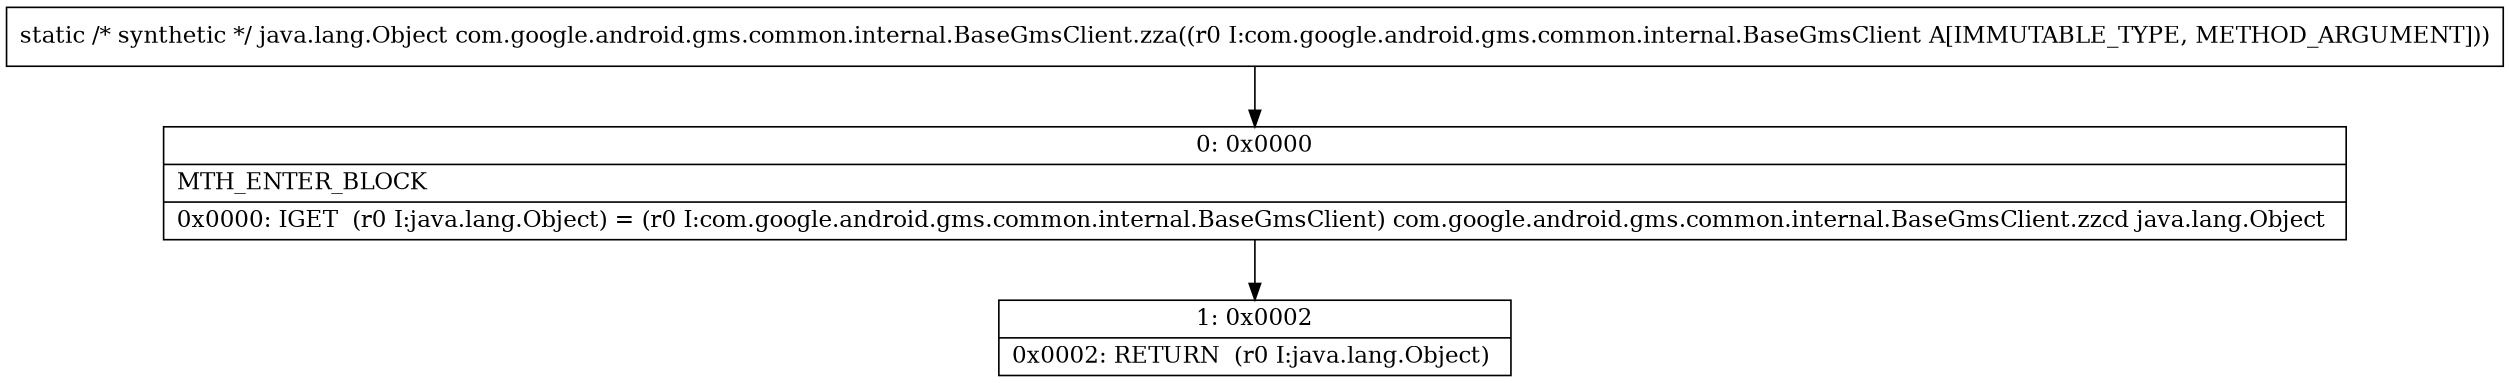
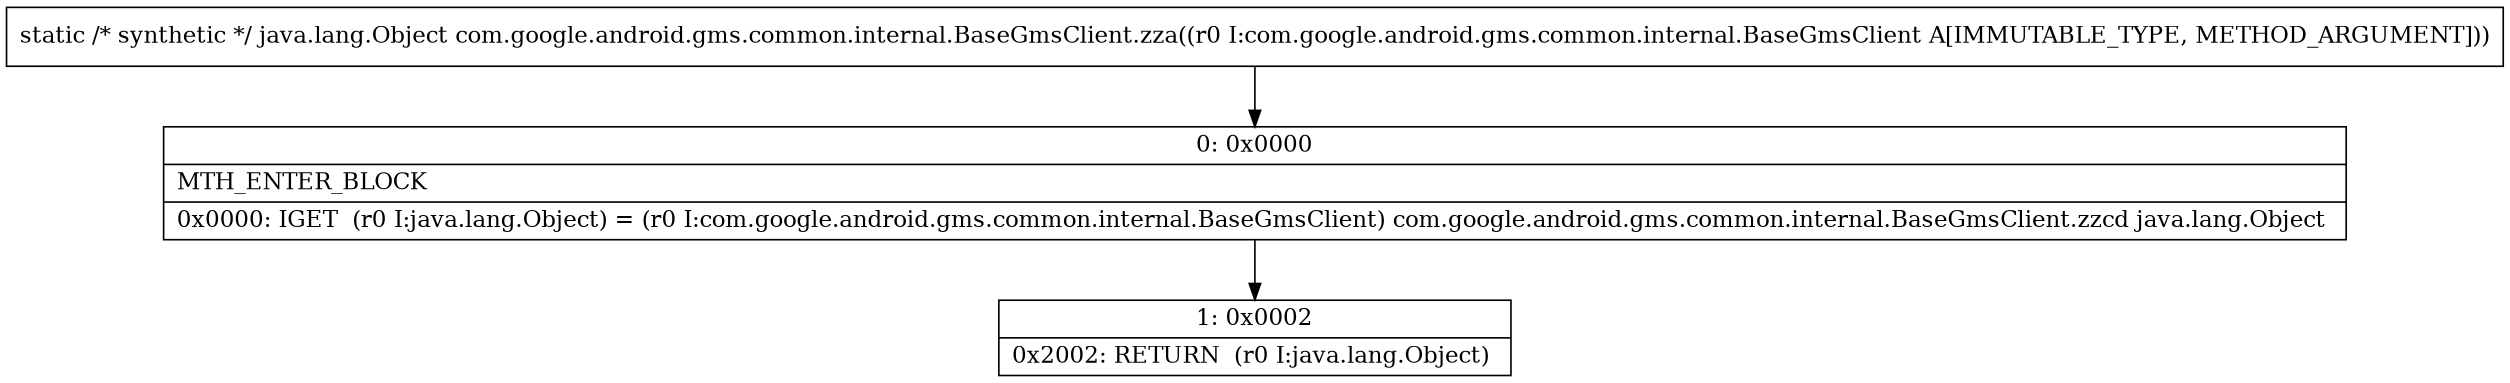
node "1: 0x0002": text "0x0002: RETURN  (r0 I:java.lang.Object)" -> "0x2002: RETURN  (r0 I:java.lang.Object)"
